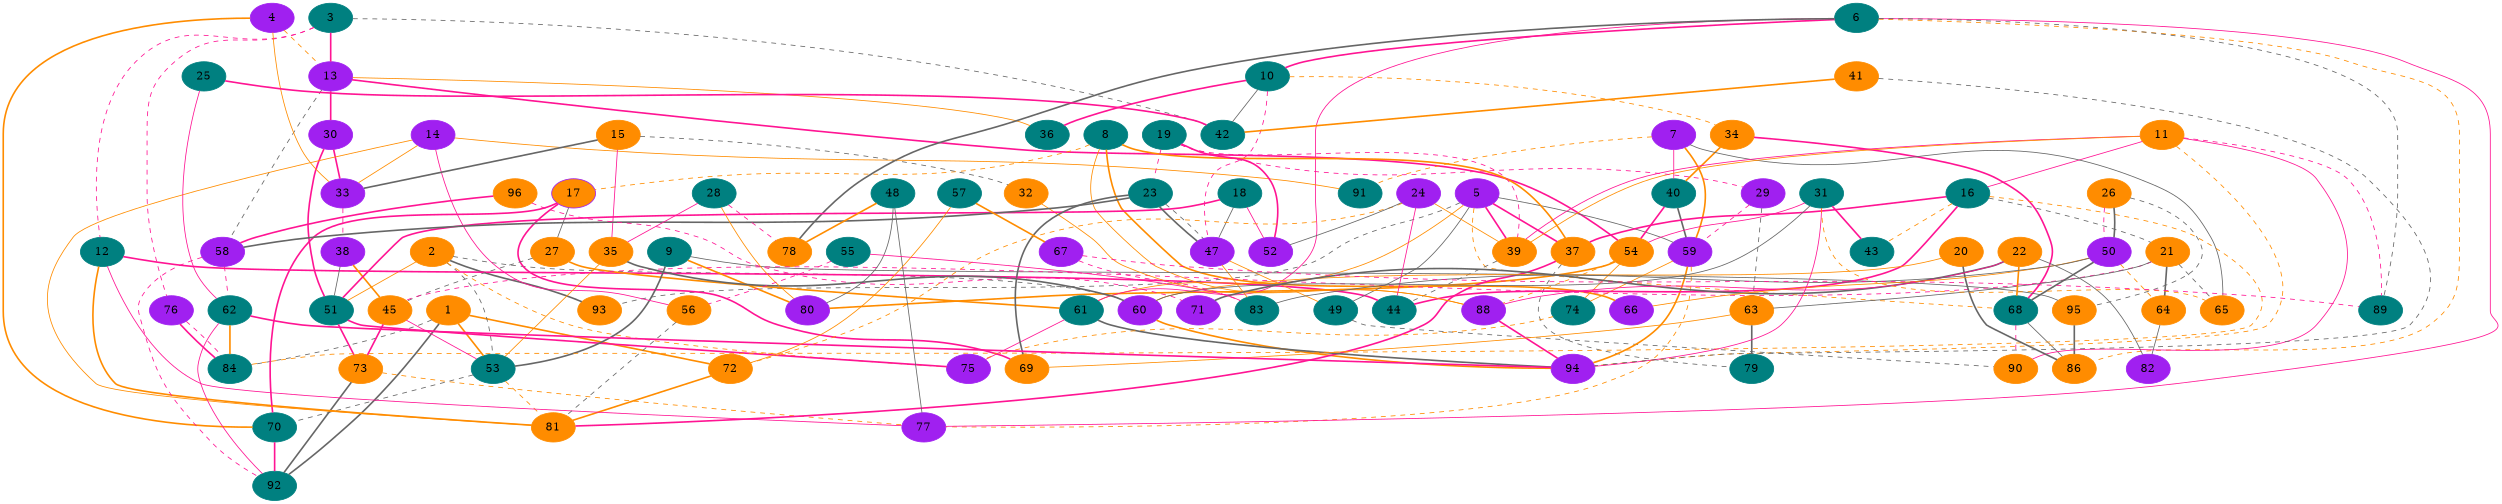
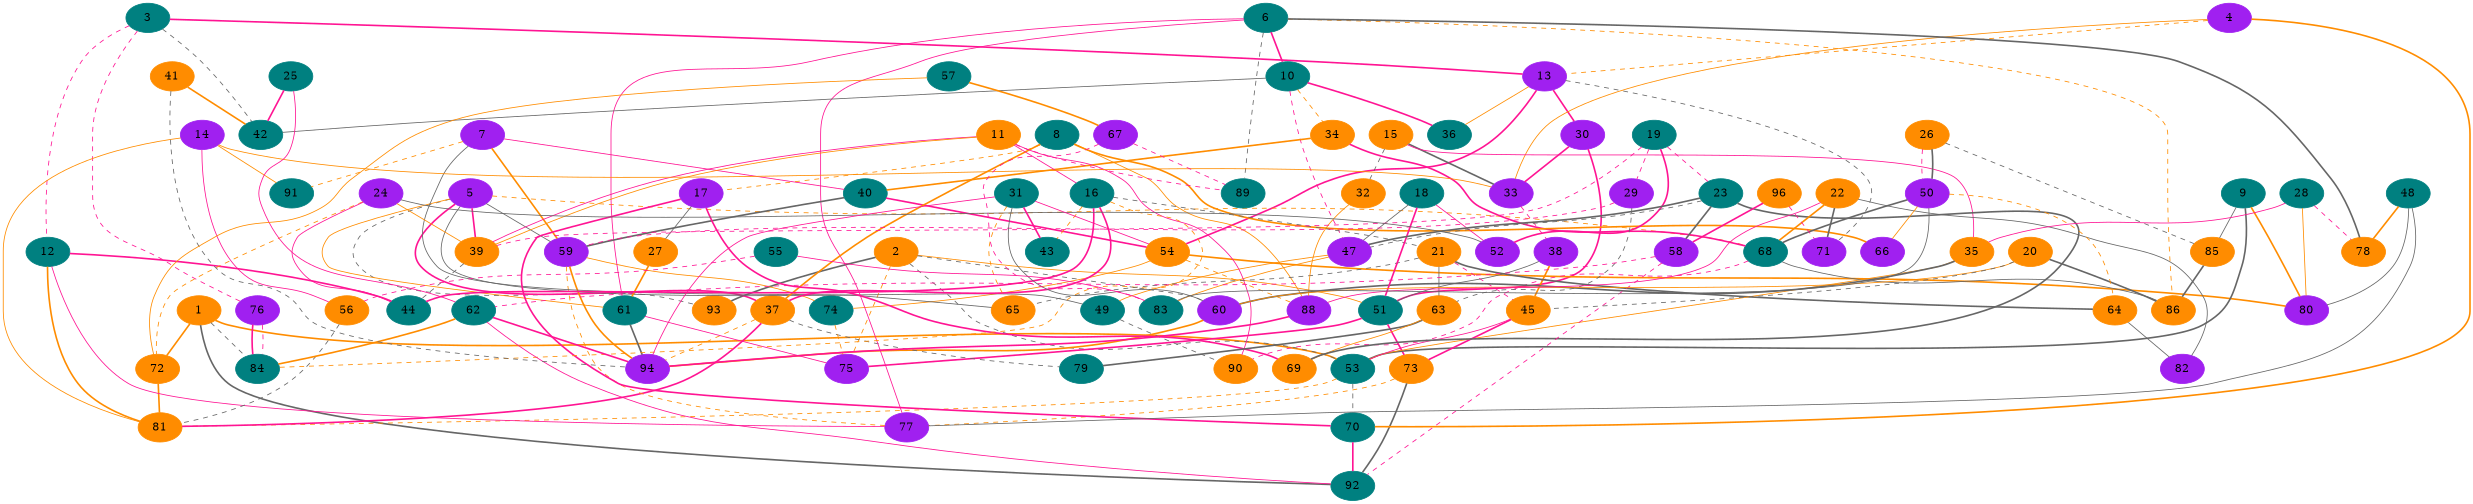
edge "13" -- "58": now "13" -- "71"
node "17": fillcolor darkorange -> purple
edge "27" -- "45": now "20" -- "45"
node "95": label "95" -> "85"
edge "11" -- "94": now "37" -- "94"
